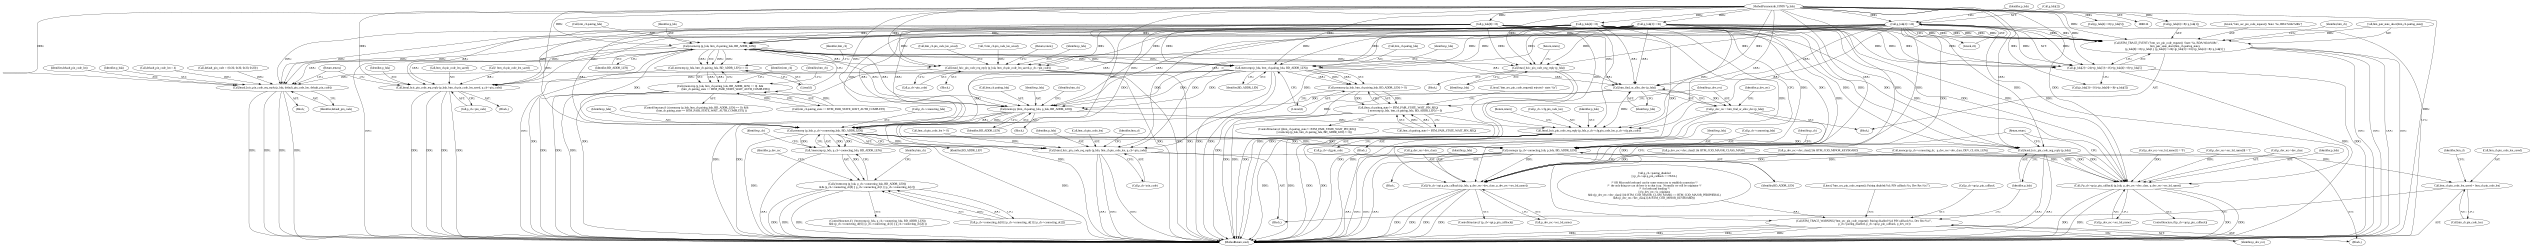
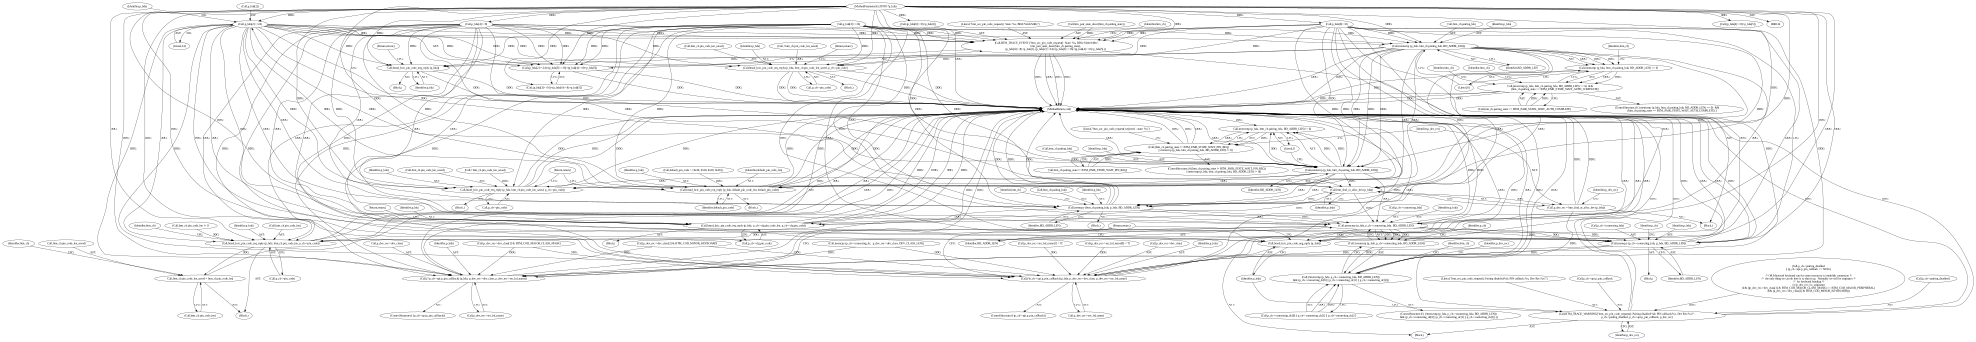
edge "(MethodParameterIn,UINT8 *p_bda)" -> "(Call,p_bda[3]<<16)": now "(MethodParameterIn,UINT8 *p_bda)" -> "(Call,p_cb->cfg.pin_code)"
edge "(Call,p_bda[0]<<8)" -> "(Call,memcmp (p_bda, p_cb->connecting_bda, BD_ADDR_LEN))": removed, label "DDG:"
node "(Call,default_pin_code_len = 4)": removed
edge "(Call,p_bda[2]<<24)" -> "(Call,btm_find_or_alloc_dev (p_bda))": reversed
edge "(Call,(p_bda[3]<<16)+(p_bda[4]<<8)+p_bda[5])" -> "(Call,(p_bda[2]<<24)+(p_bda[3]<<16)+(p_bda[4]<<8)+p_bda[5])": added, label "AST:"
node "(Call,p_cb->cfg.pin_code_len)": removed
edge "(Call,memcmp (p_bda, btm_cb.pairing_bda, BD_ADDR_LEN) != 0)" -> "(MethodReturn,void)": reversed
node "(Call,p_cb->pairing_disabled)": added
